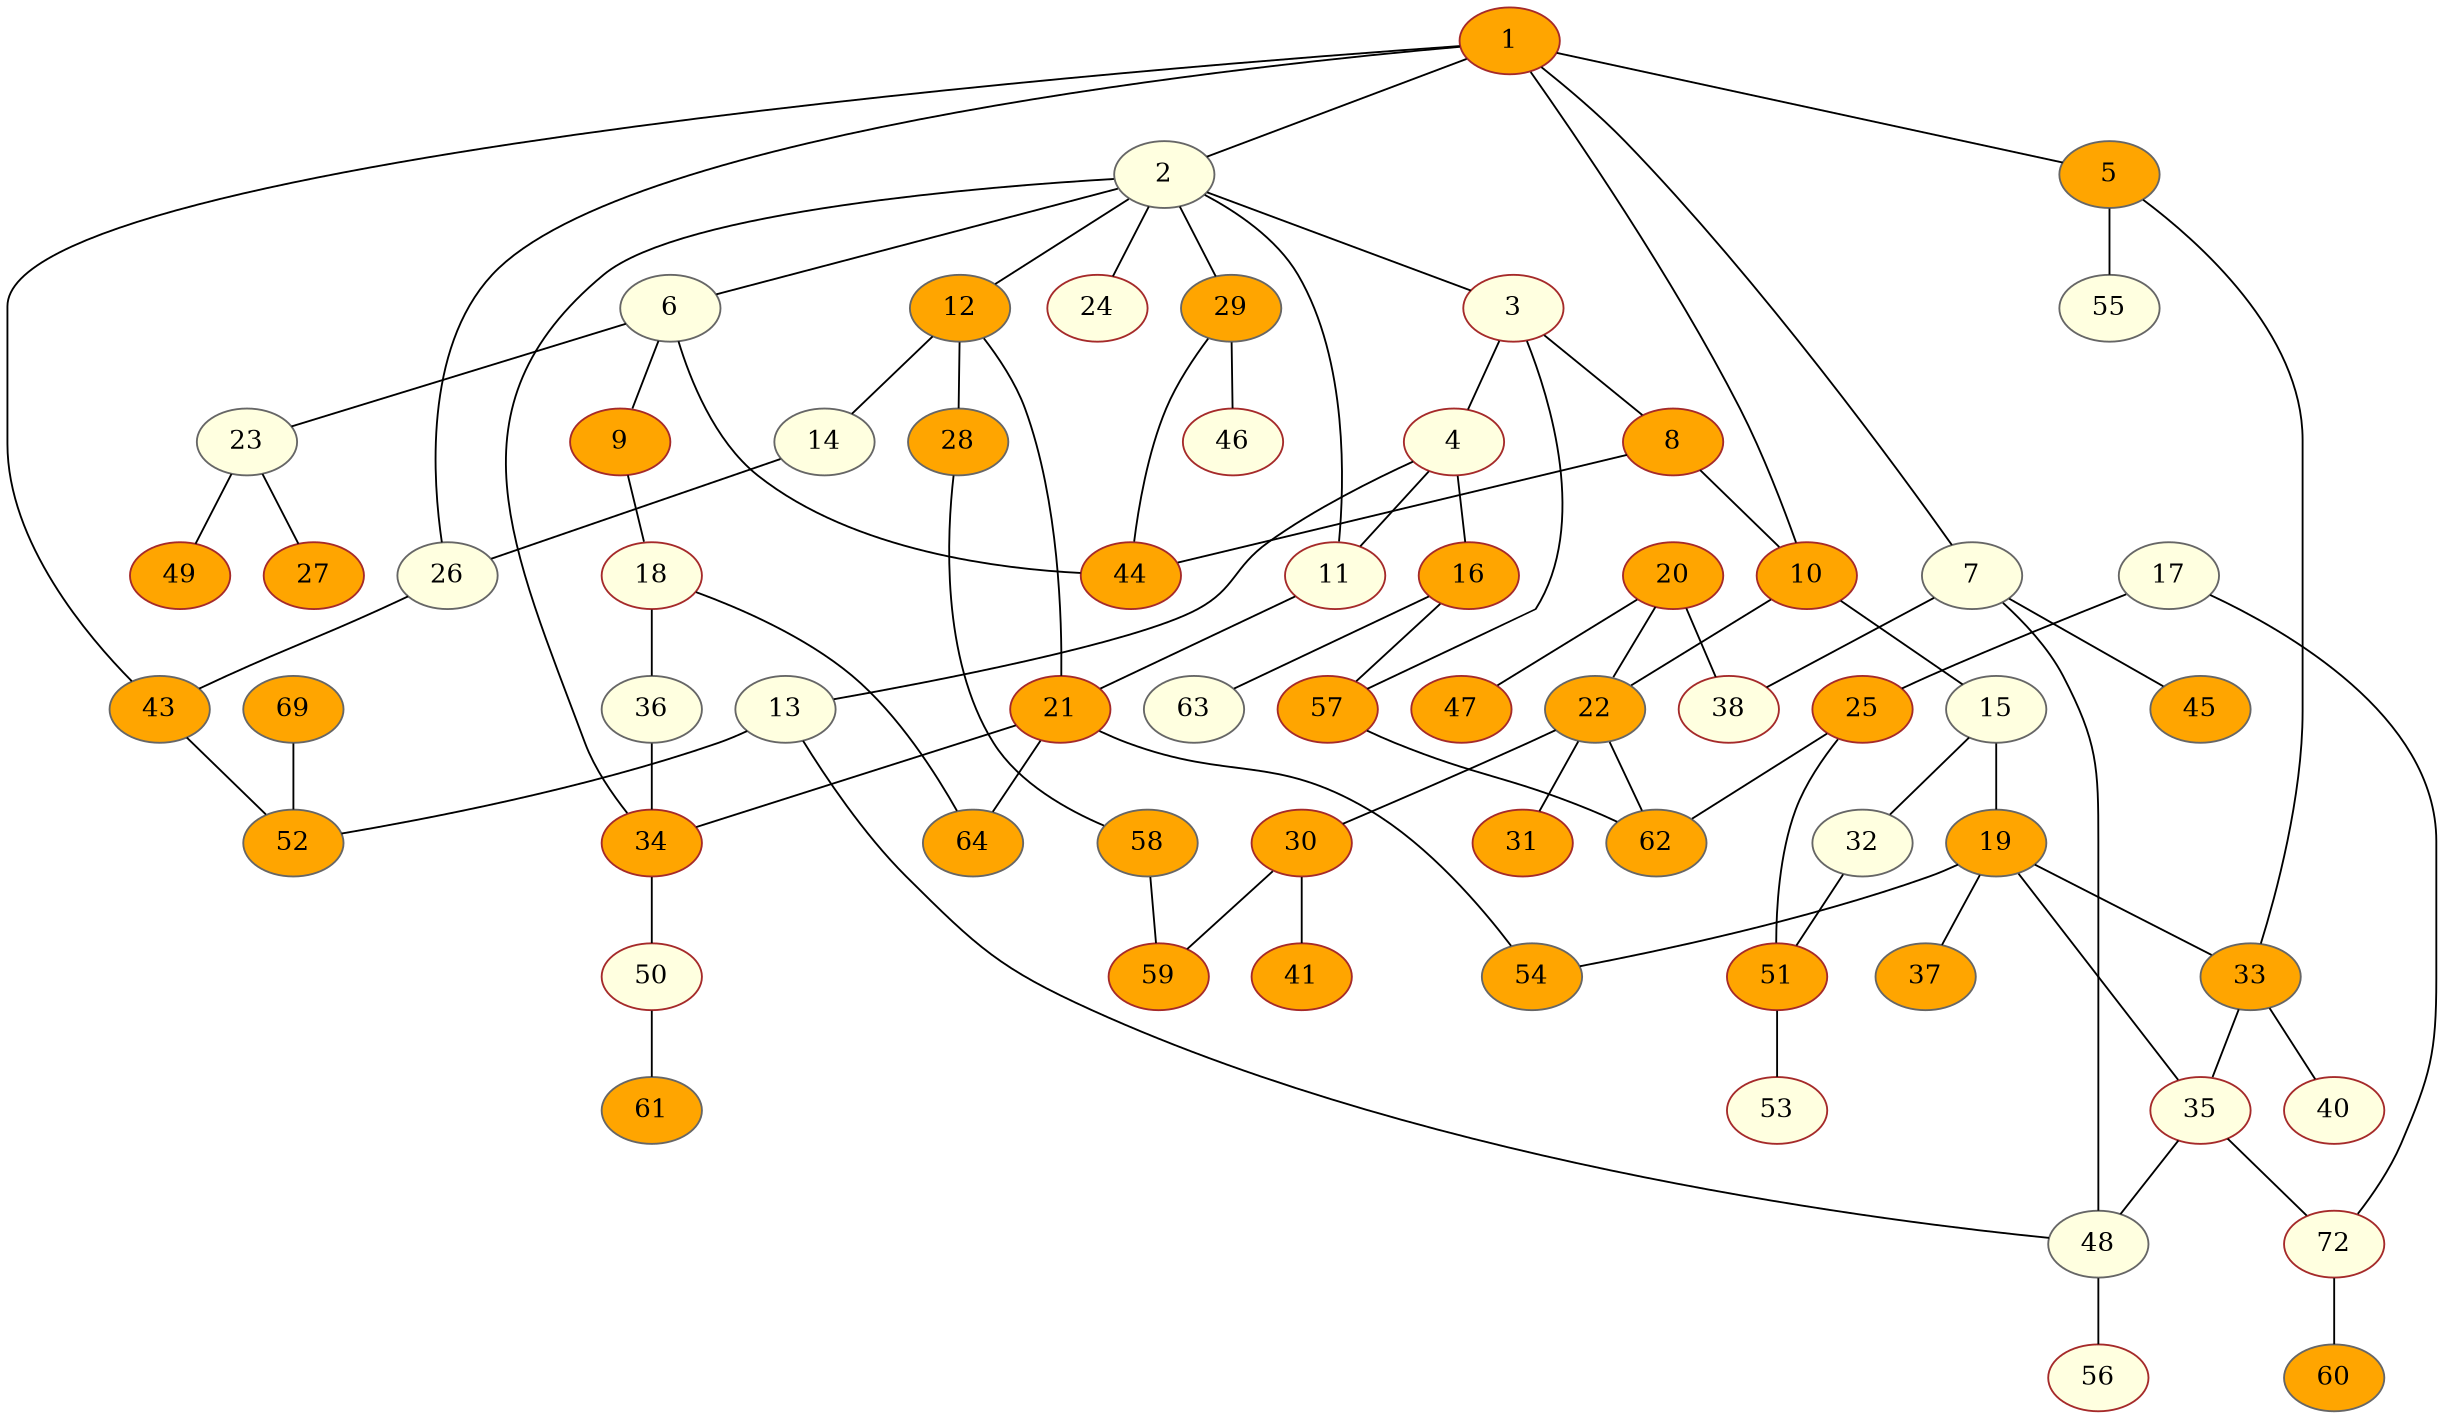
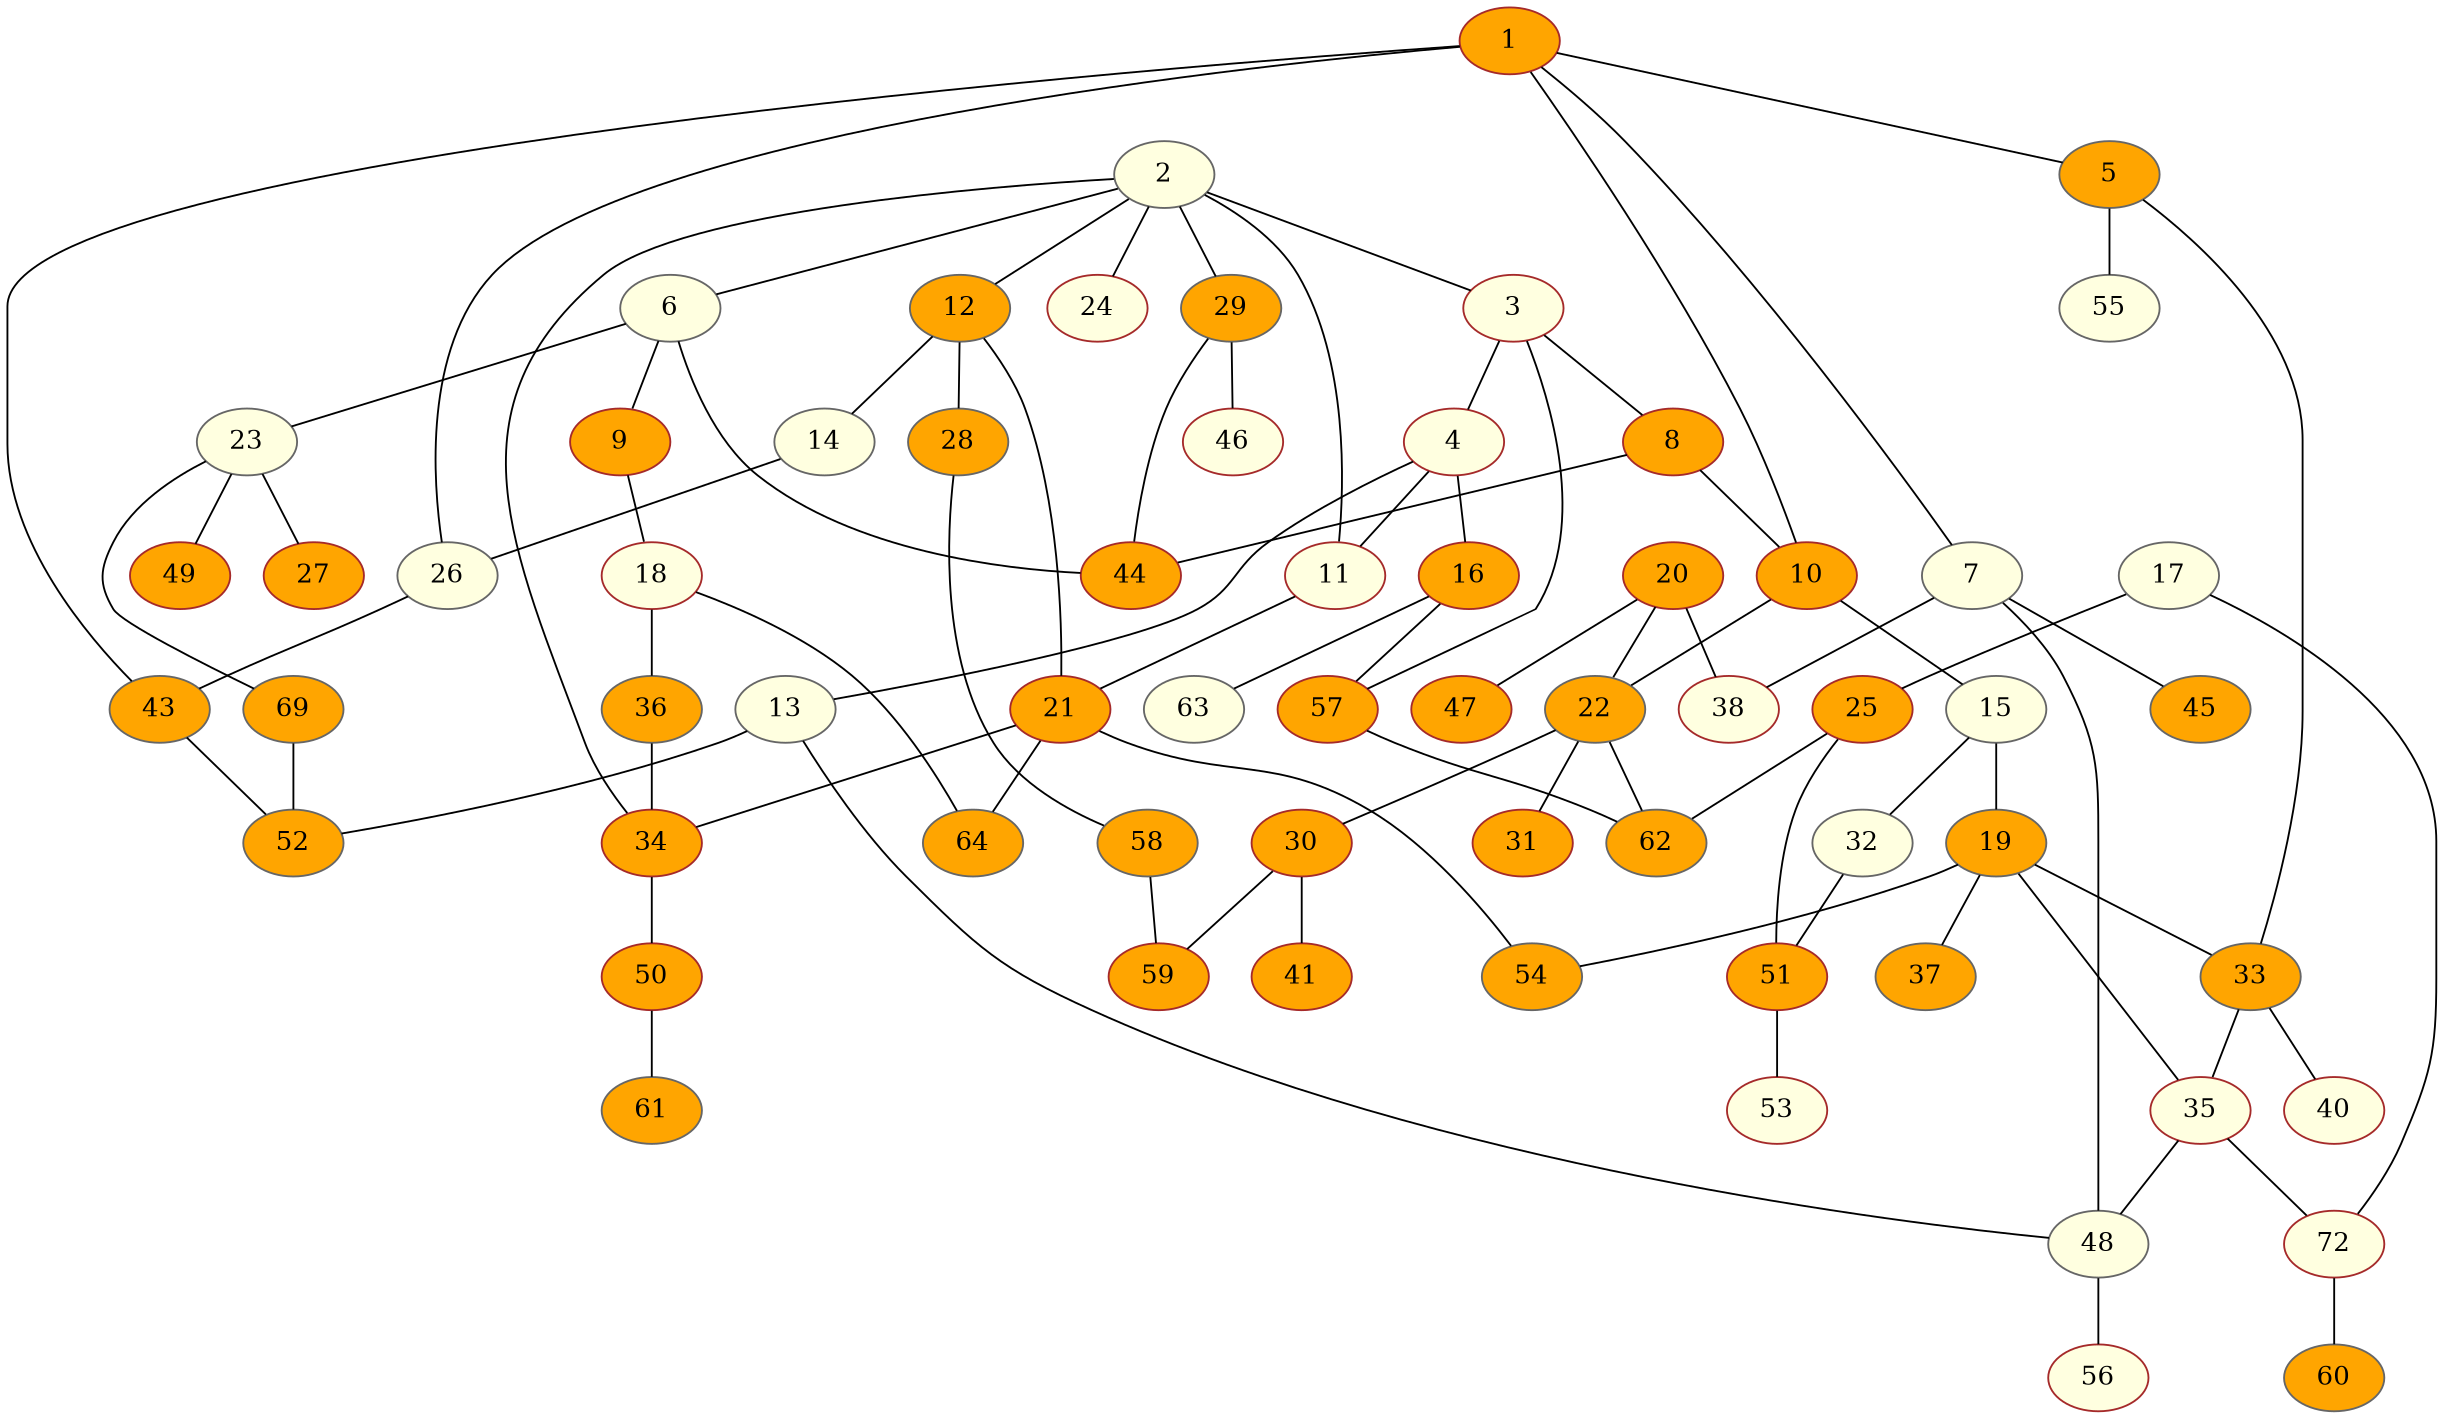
edge "1" -- "2": removed
edge "23" -- "69": added
node "36": fillcolor lightyellow -> orange
node "50": fillcolor lightyellow -> orange
